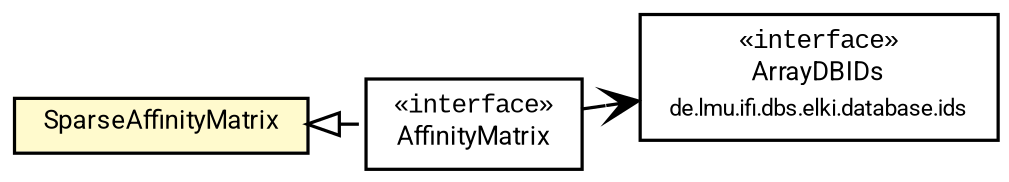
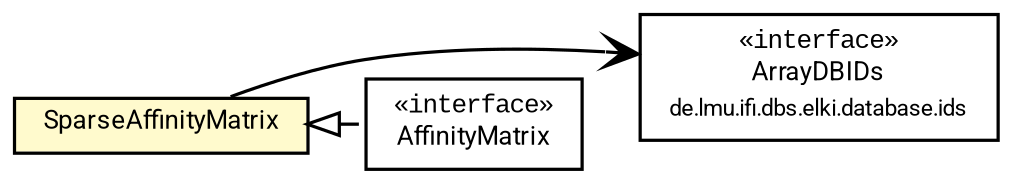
edge "AffinityMatrix" -> "ArrayDBIDs": now "SparseAffinityMatrix" -> "ArrayDBIDs"
